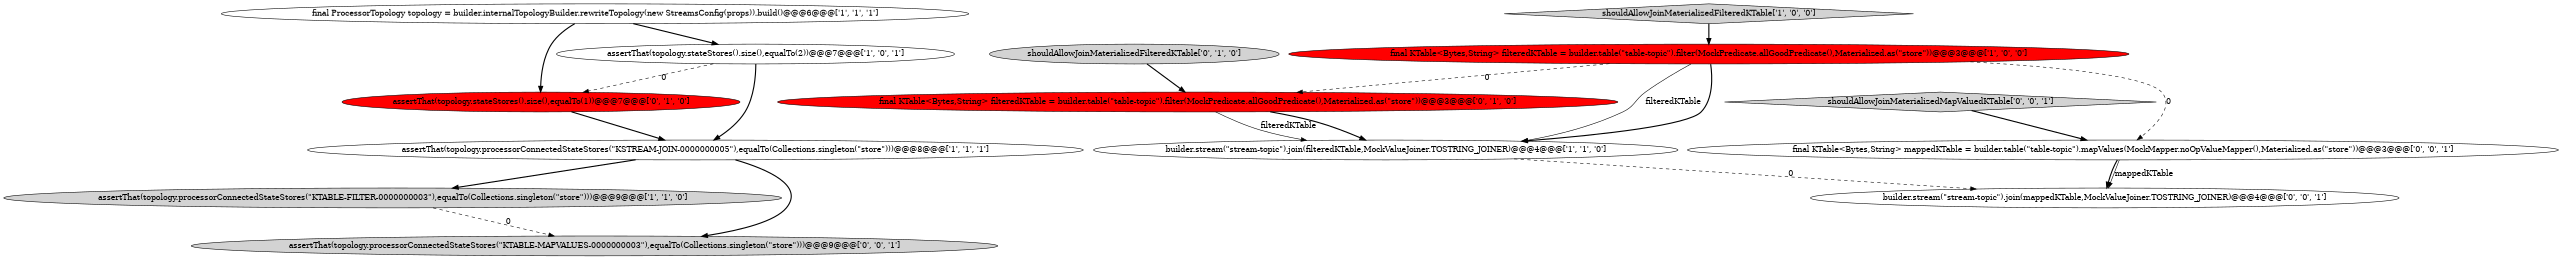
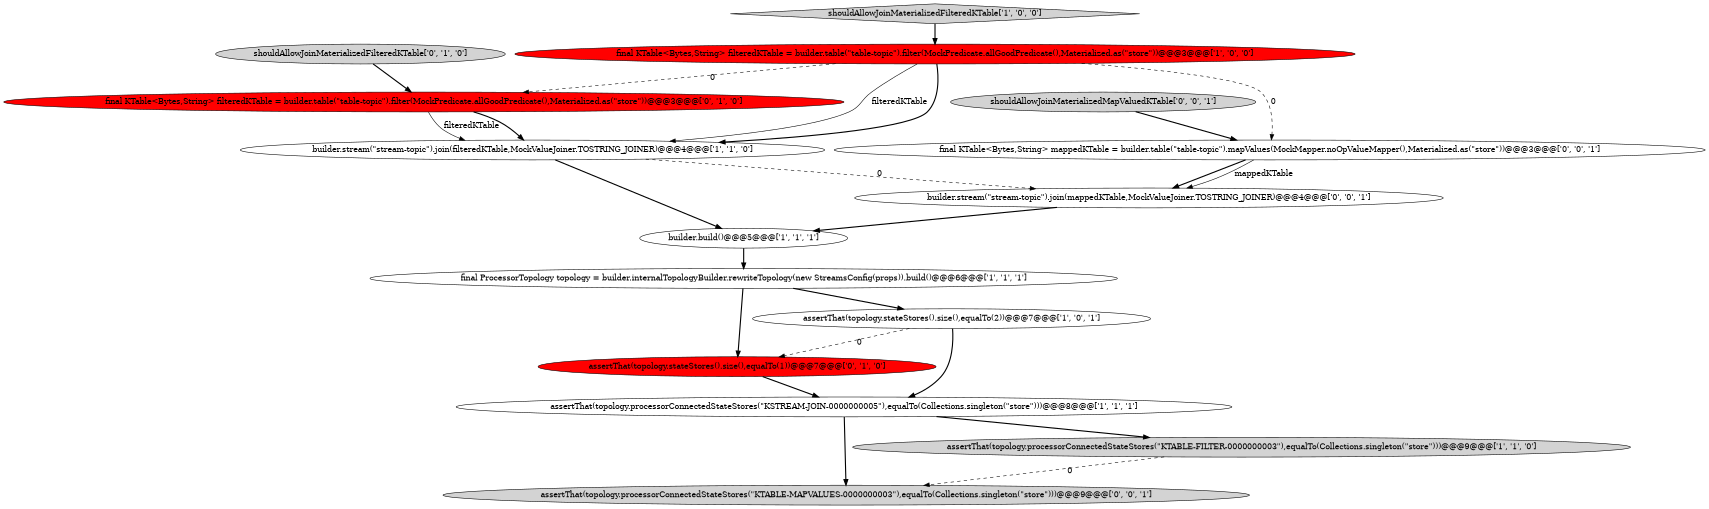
node "shouldAllowJoinMaterializedMapValuedKTable['0', '0', '1']": shape diamond -> ellipse
node "builder.build()@@@5@@@['1', '1', '1']": added
